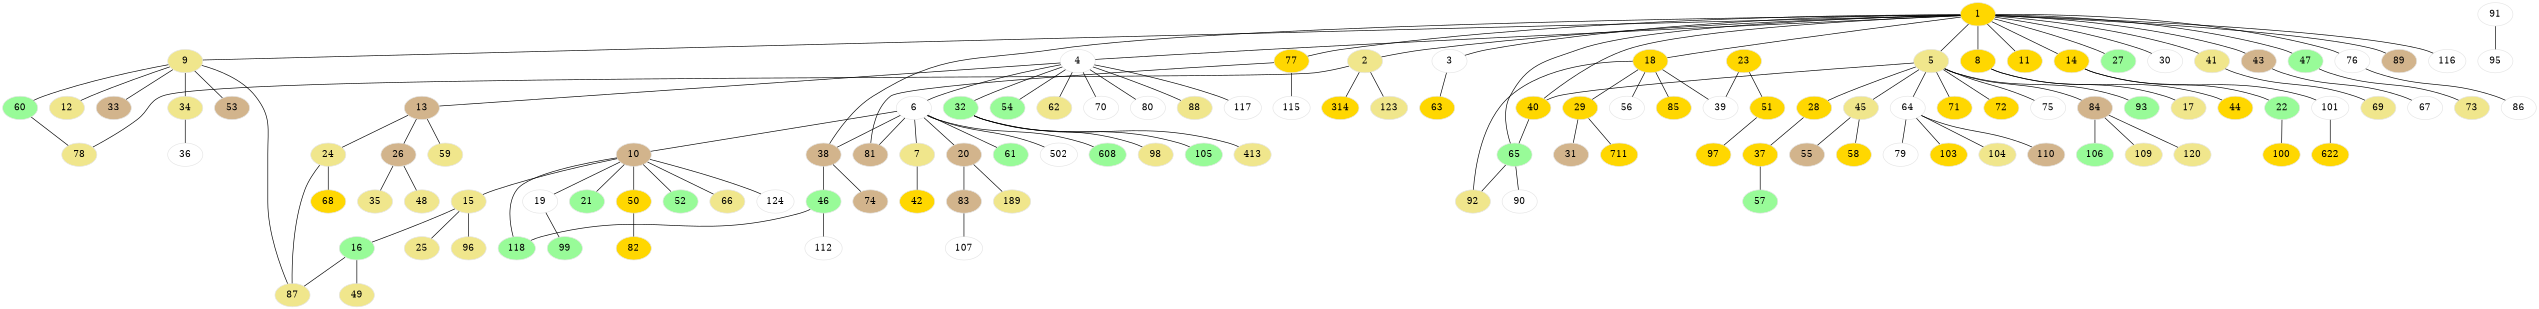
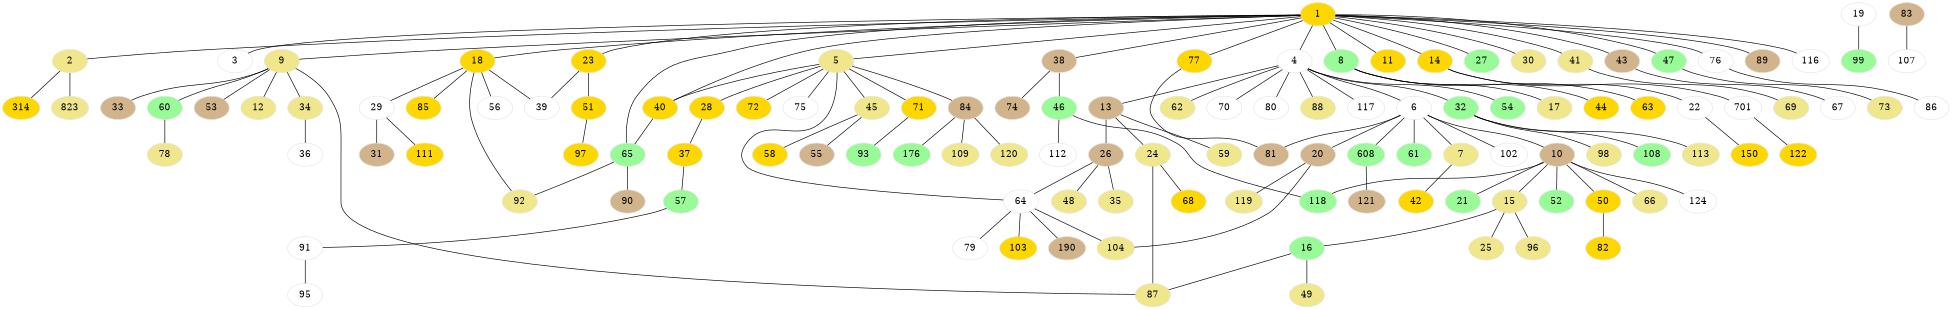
edge "1" -- "23": added
node "8": fillcolor gold -> palegreen
node "30": fillcolor white -> khaki
edge "2" -- "78": removed
edge "5" -- "93": now "71" -- "93"
edge "3" -- "63": now "8" -- "63"
node "115": removed
node "123": label "123" -> "823"
node "29": fillcolor gold -> white
node "22": fillcolor palegreen -> white
node "101": label "101" -> "701"
edge "6" -- "38": removed
node "502": label "502" -> "102"
node "105": label "105" -> "108"
node "413": label "413" -> "113"
node "711": label "711" -> "111"
node "110": label "110" -> "190"
node "106": label "106" -> "176"
node "100": label "100" -> "150"
node "622": label "622" -> "122"
edge "10" -- "19": removed
edge "20" -- "83": now "20" -- "104"
edge "26" -- "64": added
node "189": label "189" -> "119"
node "121": added
node "90": fillcolor white -> tan
edge "57" -- "91": added
